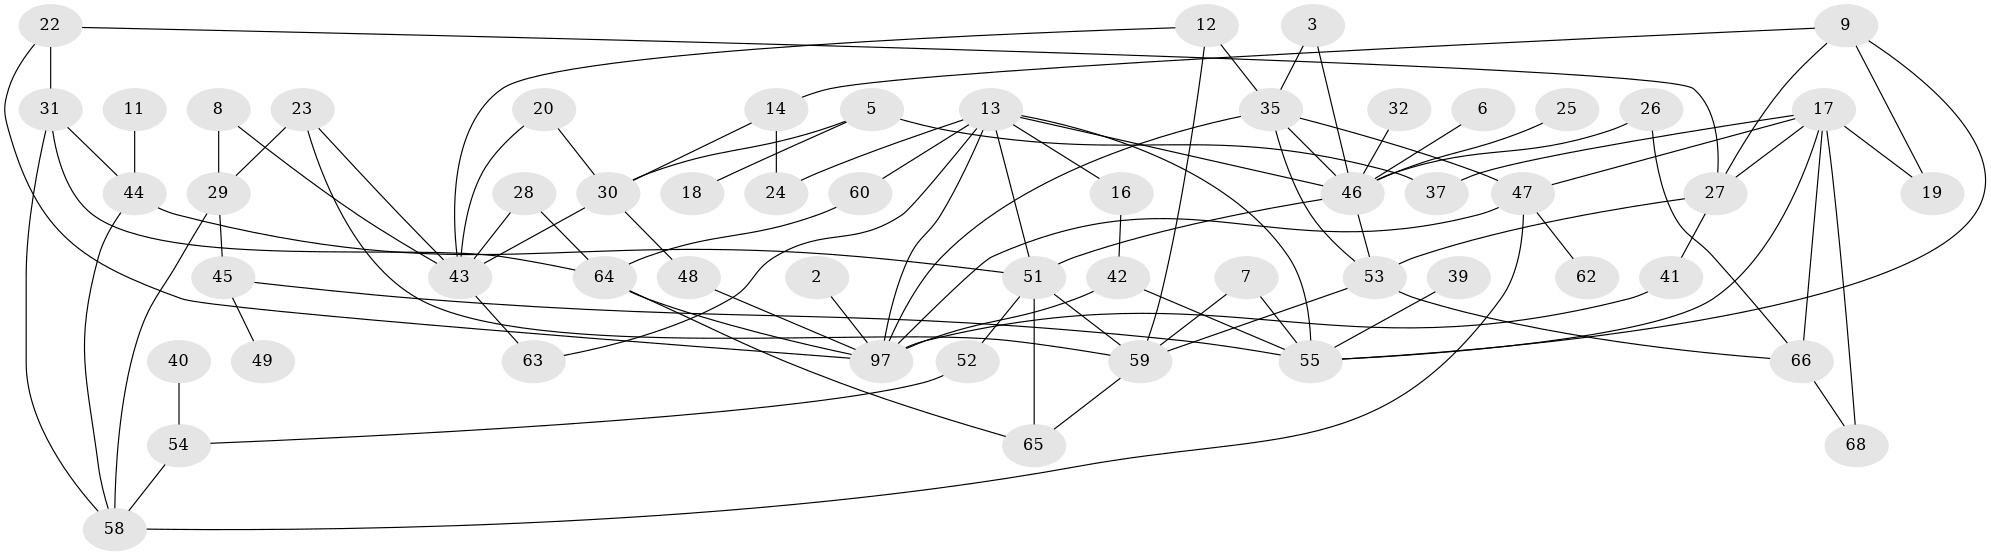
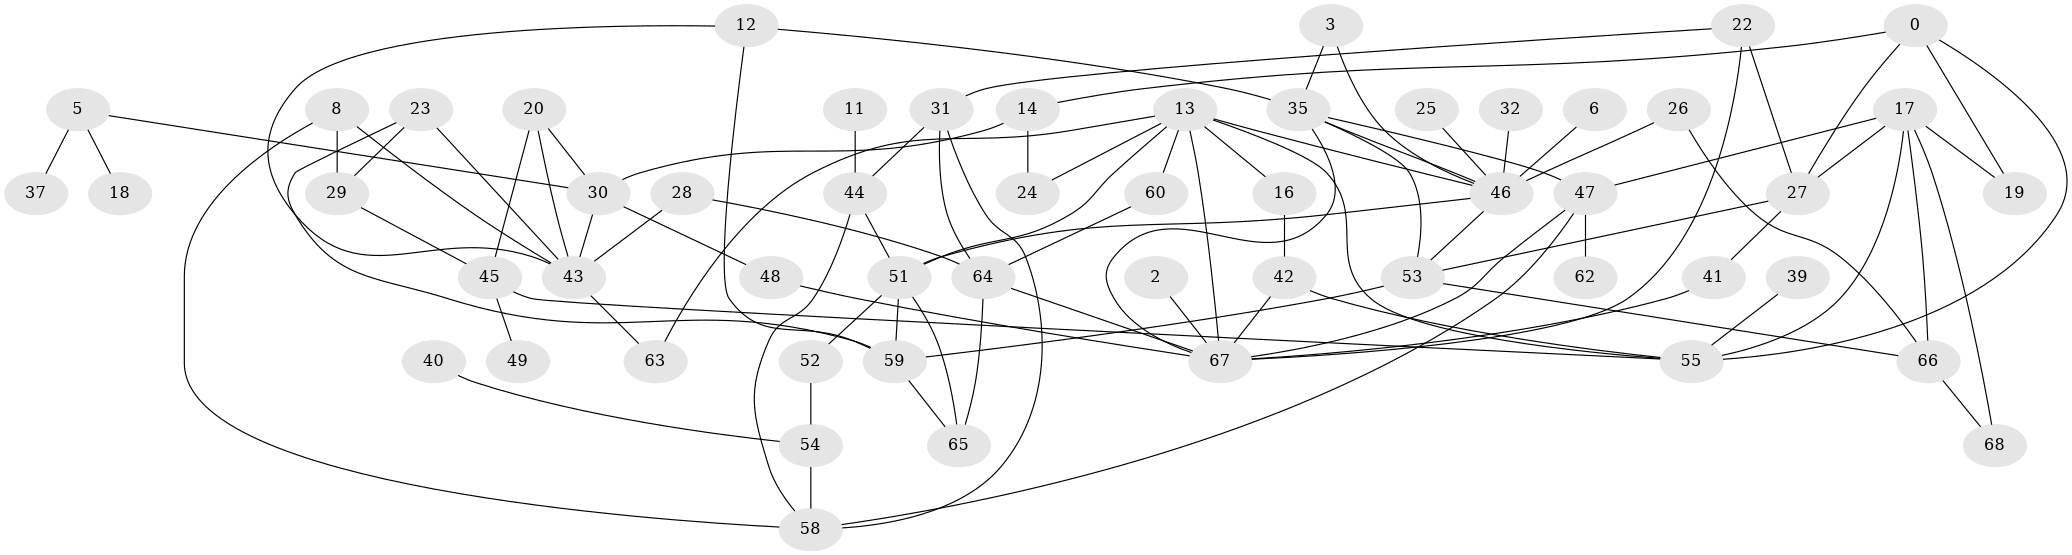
node "9": label "9" -> "0"
edge "17" -- "37": removed
edge "20" -- "45": added
node "7": removed
edge "29" -- "58": now "8" -- "58"
node "97": label "97" -> "67"
